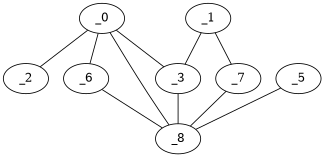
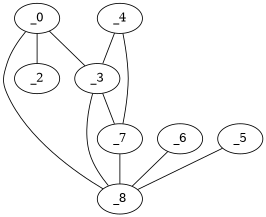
node "_1": label "_1" -> "_4"
edge "_0" -- "_6": removed
edge "_3" -- "_7": added
